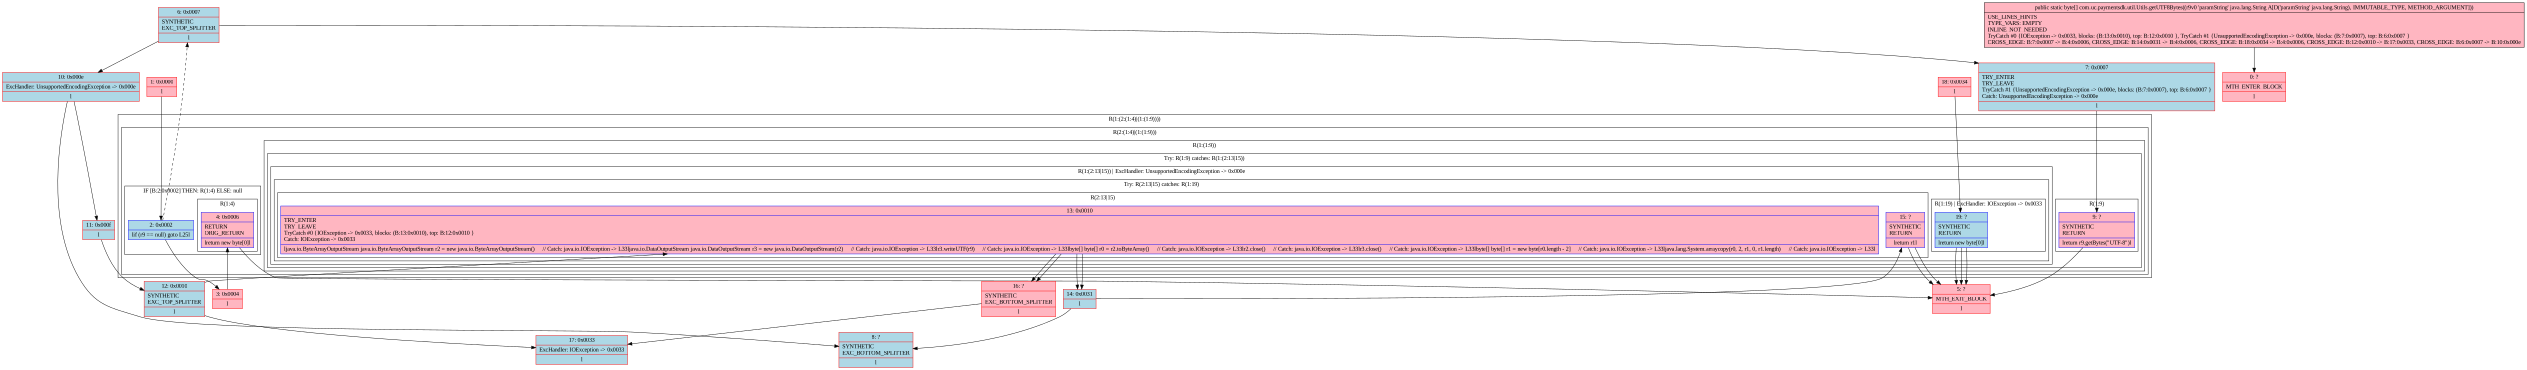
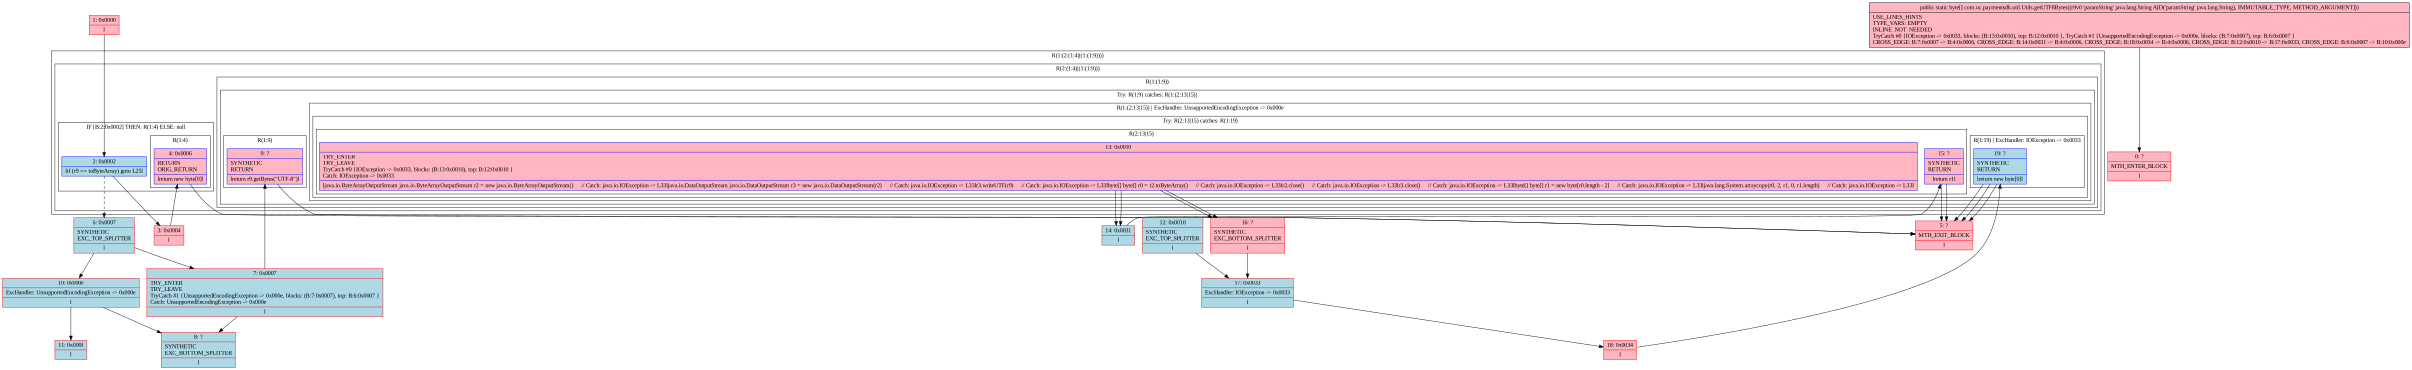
node "2: 0x0002": text "lif (r9 == null) goto L25l" -> "lif (r9 == toByteArray) goto L25l"
edge "12: 0x0010" -> "13: 0x0010": removed
edge "11: 0x000f" -> "12: 0x0010": removed
edge "17: 0x0033" -> "18: 0x0034": added
edge "14: 0x0031" -> "8: ?": now "7: 0x0007" -> "8: ?"
